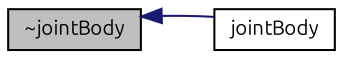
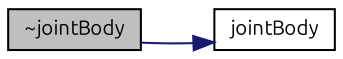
edge "jointBody" -> "~jointBody": reversed
